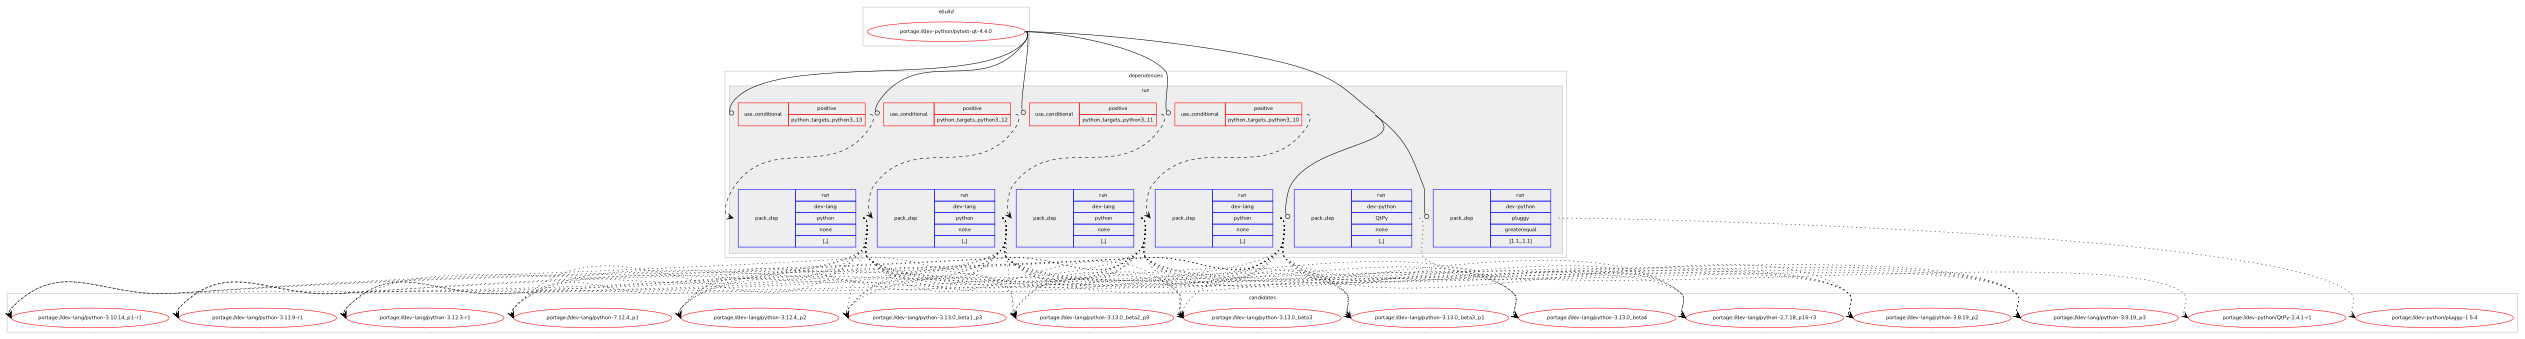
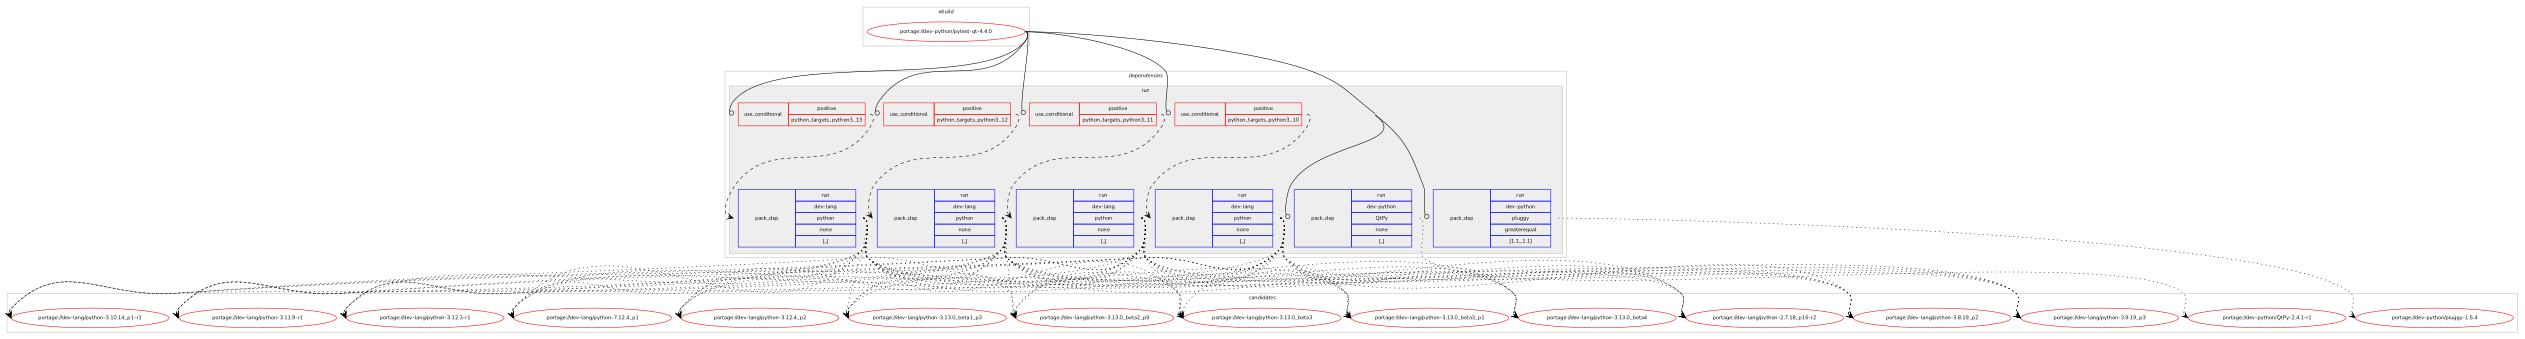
node "portage://dev-lang/python-2.7.18_p16-r3": label "portage://dev-lang/python-2.7.18_p16-r3" -> "portage://dev-lang/python-2.7.18_p16-r2"
